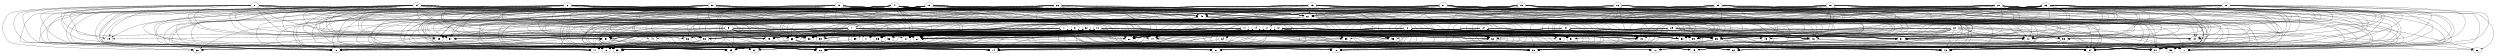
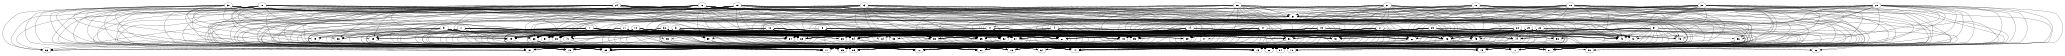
edge "21" -> "78": removed
edge "6" -> "50": now "6" -> "89"
edge "45" -> "7": reversed
edge "26" -> "68": now "29" -> "68"
